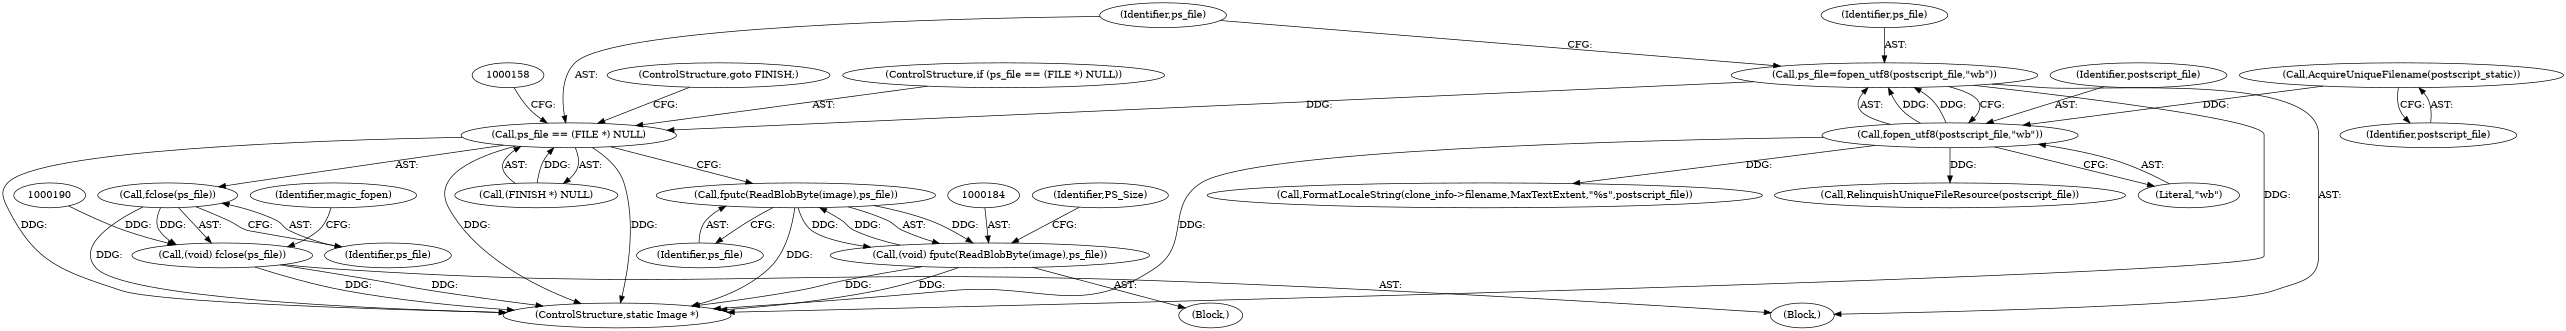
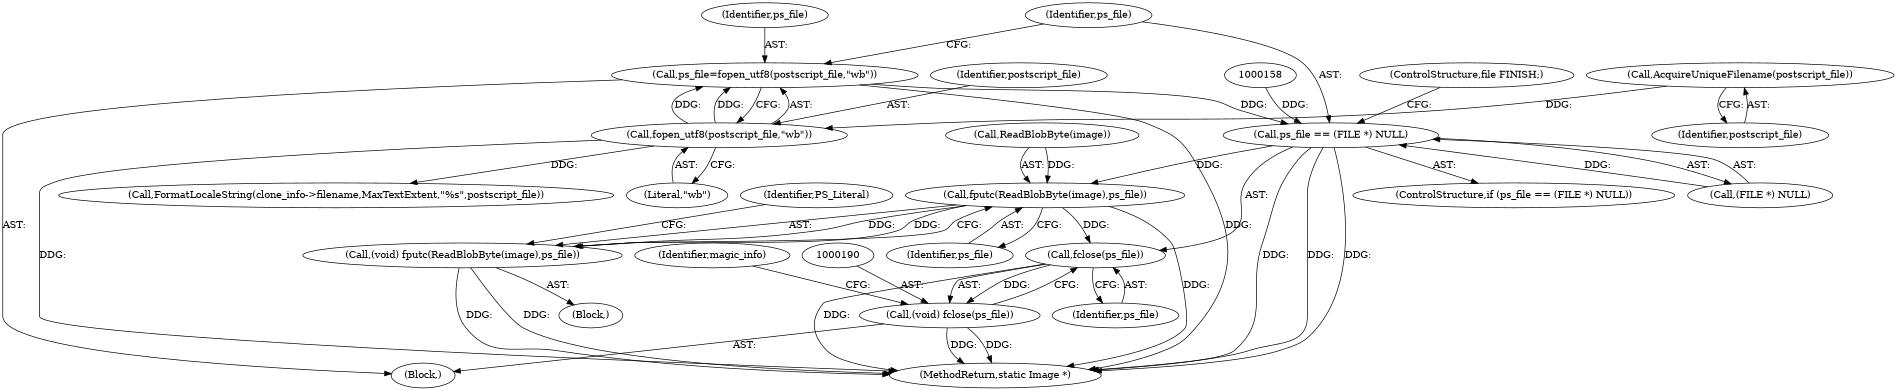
node "(ControlStructure,goto FINISH;)": label "(ControlStructure,goto FINISH;)" -> "(ControlStructure,file FINISH;)"
node "(Call,AcquireUniqueFilename(postscript_static))": label "(Call,AcquireUniqueFilename(postscript_static))" -> "(Call,AcquireUniqueFilename(postscript_file))"
edge "1000158" -> "(Call,ps_file == (FILE *) NULL)": label "CFG: " -> "DDG: "
edge "(ControlStructure,if (ps_file == (FILE *) NULL))" -> "(Call,ps_file == (FILE *) NULL)": reversed
node "(Call,ReadBlobByte(image))": added
edge "(Call,ps_file == (FILE *) NULL)" -> "(Call,fputc(ReadBlobByte(image),ps_file))": label "CFG: " -> "DDG: "
node "(Identifier,magic_fopen)": label "(Identifier,magic_fopen)" -> "(Identifier,magic_info)"
node "(Call,(FINISH *) NULL)": label "(Call,(FINISH *) NULL)" -> "(Call,(FILE *) NULL)"
node "1000184": removed
node "(Identifier,PS_Size)": label "(Identifier,PS_Size)" -> "(Identifier,PS_Literal)"
node "(Call,RelinquishUniqueFileResource(postscript_file))": removed
edge "(Call,fputc(ReadBlobByte(image),ps_file))" -> "(Call,fclose(ps_file))": added, label "DDG:"
edge "1000190" -> "(Call,(void) fclose(ps_file))": label "DDG: " -> "AST: "
edge "(Call,(void) fputc(ReadBlobByte(image),ps_file))" -> "(Call,fputc(ReadBlobByte(image),ps_file))": label "DDG: " -> "CFG: "
edge "(Call,(void) fclose(ps_file))" -> "(Call,fclose(ps_file))": added, label "CFG:"
node "(ControlStructure,static Image *)": label "(ControlStructure,static Image *)" -> "(MethodReturn,static Image *)"
